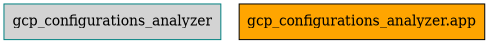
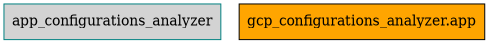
node "gcp_configurations_analyzer": label "gcp_configurations_analyzer" -> "app_configurations_analyzer"
